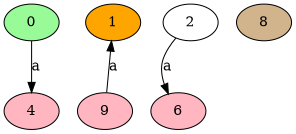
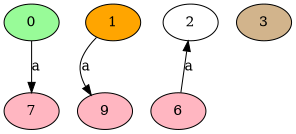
node "8": label "8" -> "3"
edge "2" -> "6": reversed
edge "9" -> "1": reversed
node "4": label "4" -> "7"
